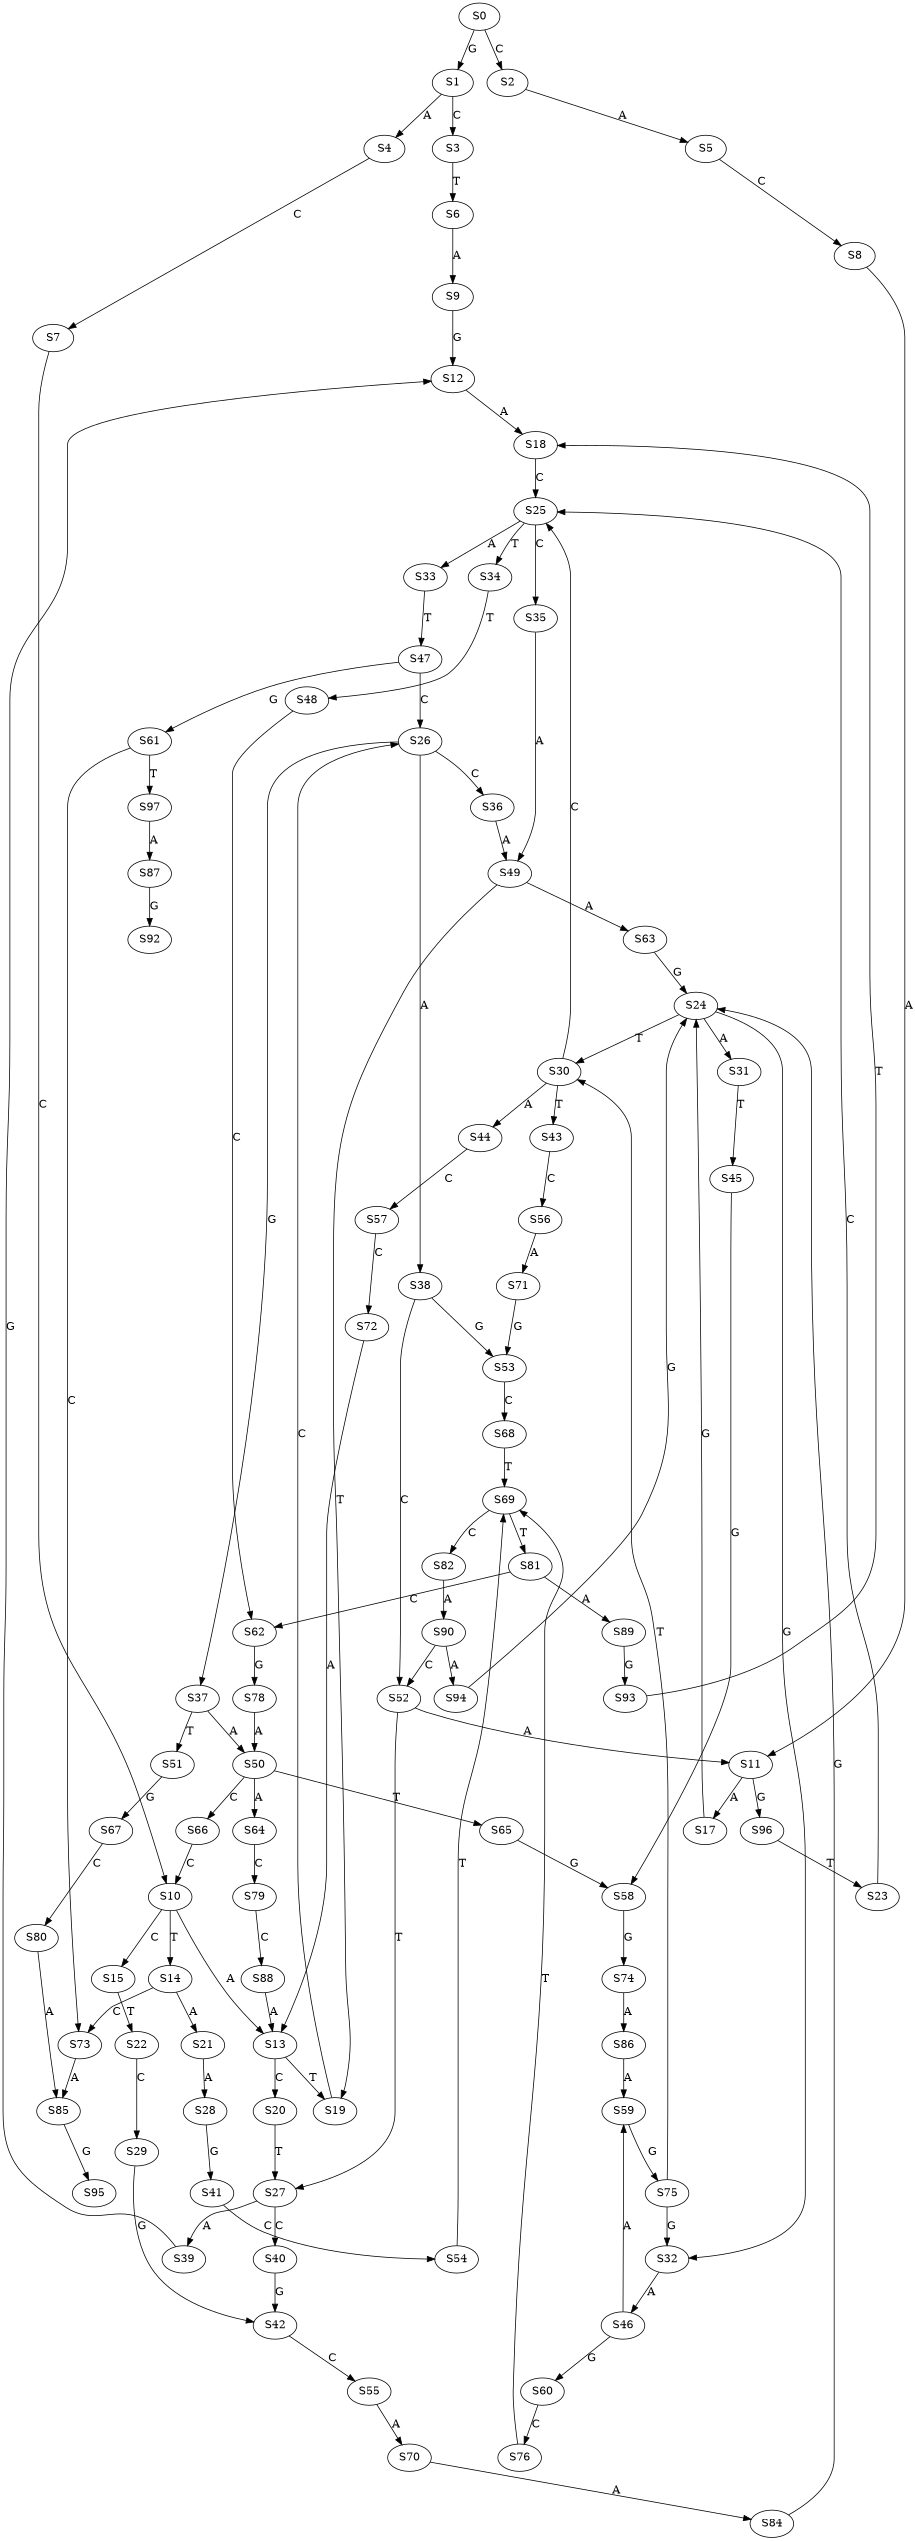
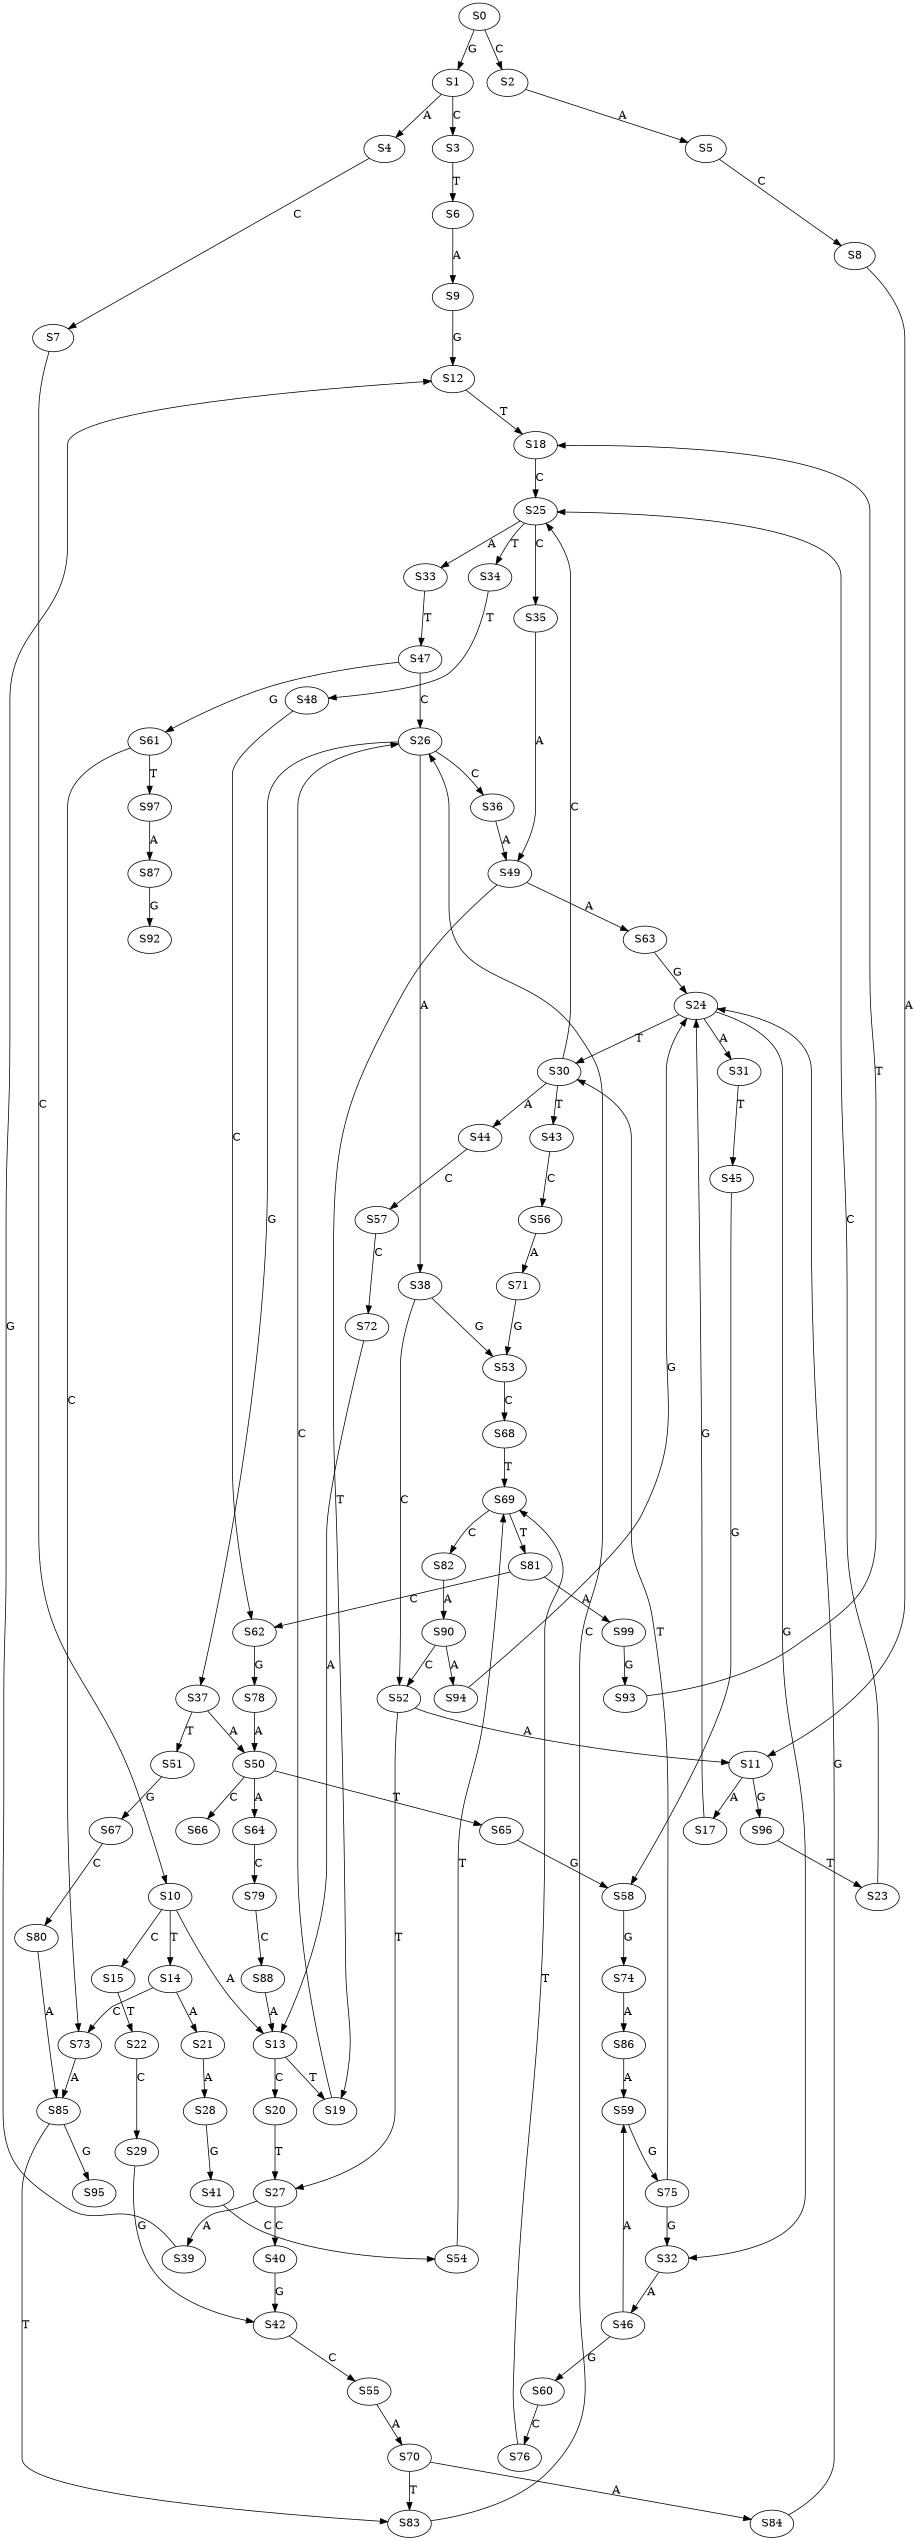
edge "S12" -> "S18": label "A" -> "T"
node "S89": label "S89" -> "S99"
edge "S66" -> "S10": removed, label "C"
node "S83": added
